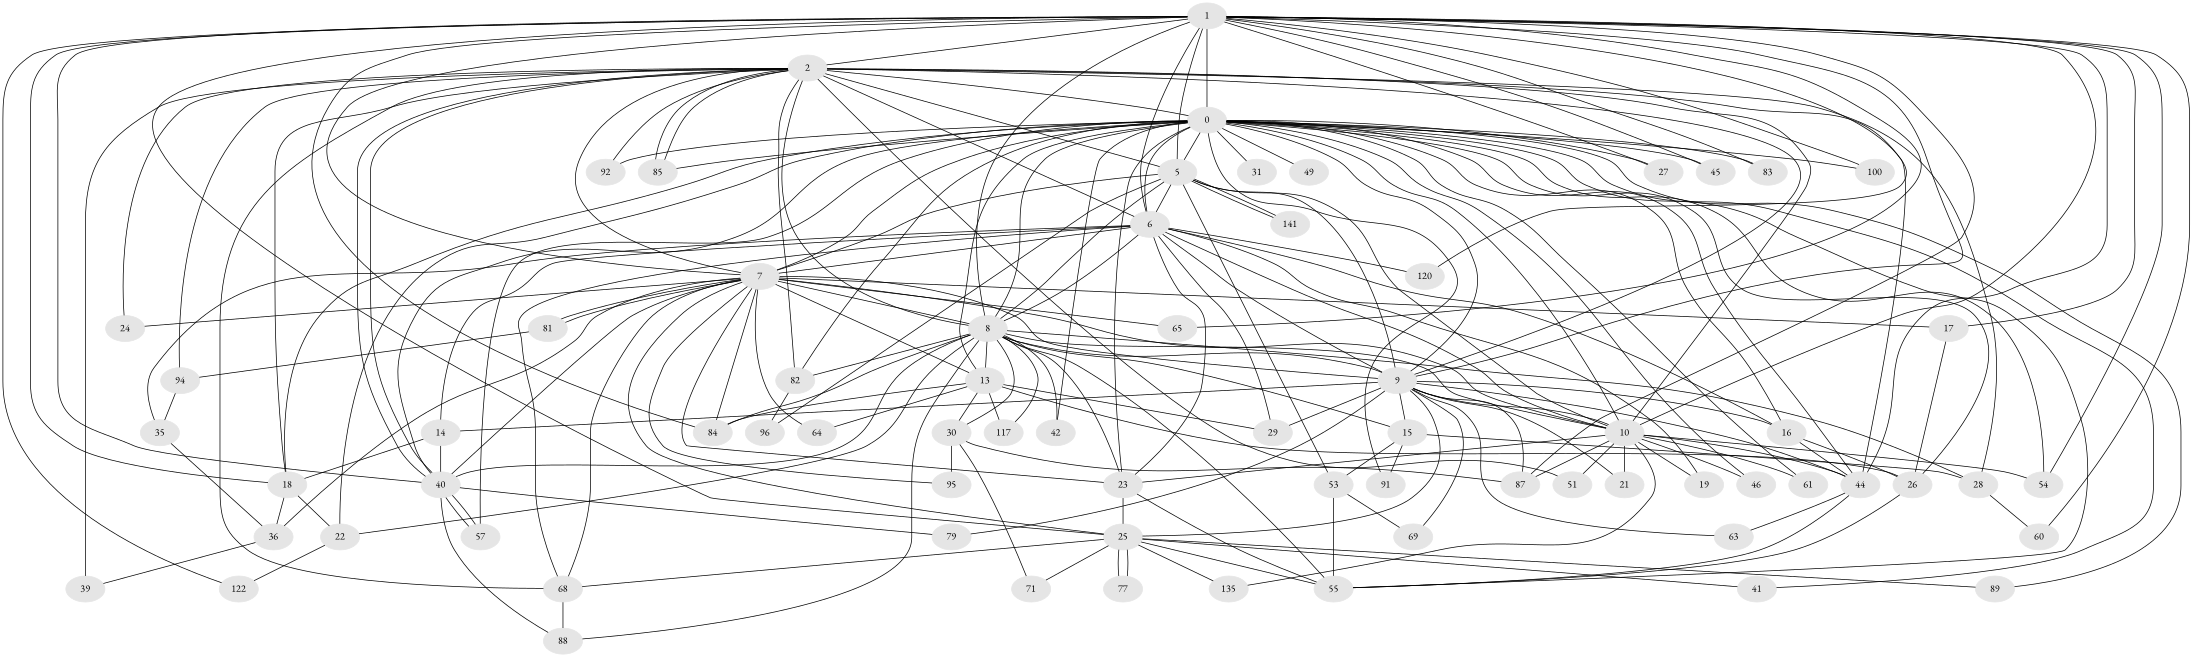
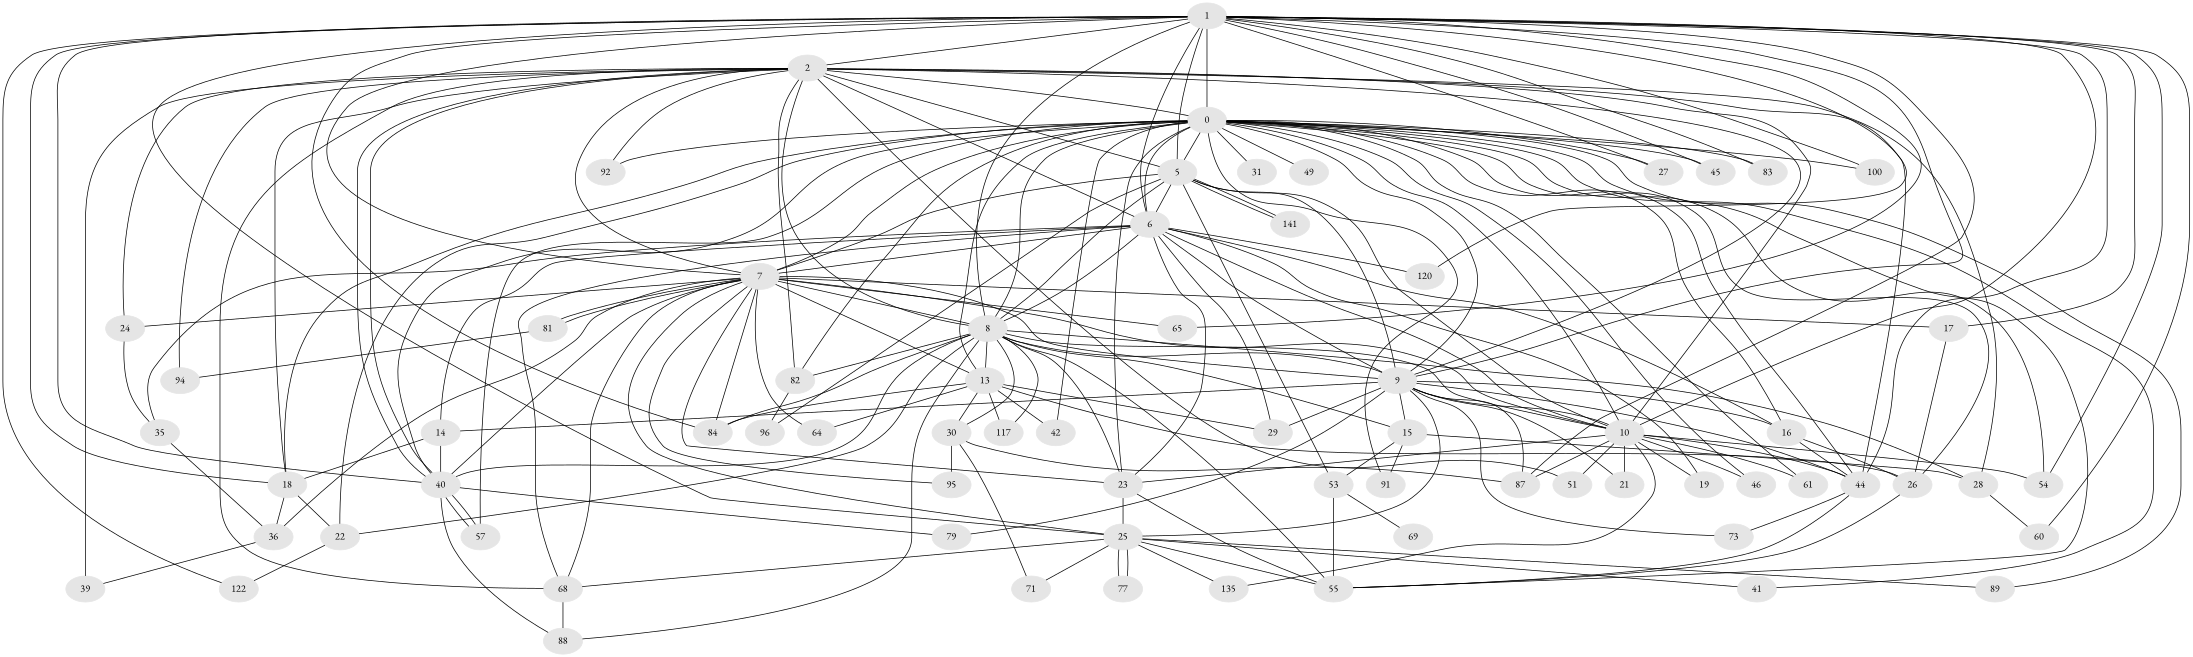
node "85": removed
edge "8" -- "42": now "13" -- "42"
edge "94" -- "35": now "24" -- "35"
edge "9" -- "69": removed
node "63": label "63" -> "73"
